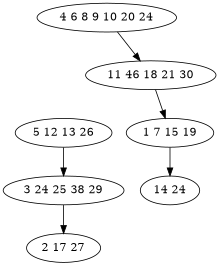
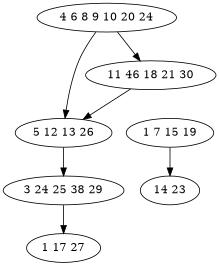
edge "4 6 8 9 10 20 24" -> "5 12 13 26": added
edge "11 46 18 21 30" -> "1 7 15 19": now "11 46 18 21 30" -> "5 12 13 26"
node "14 24": label "14 24" -> "14 23"
node "2 17 27": label "2 17 27" -> "1 17 27"
